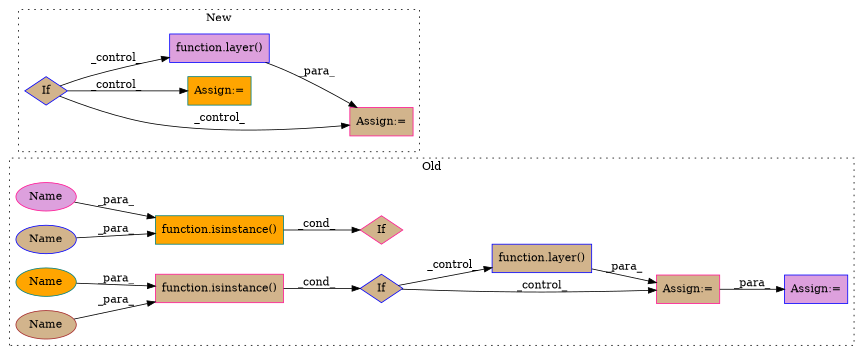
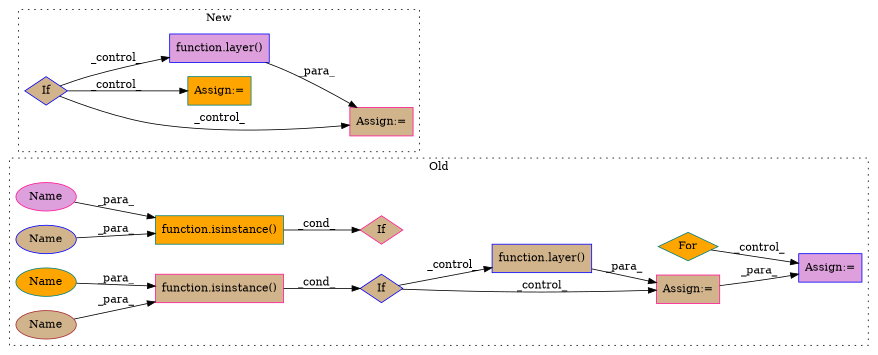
node "For": added
